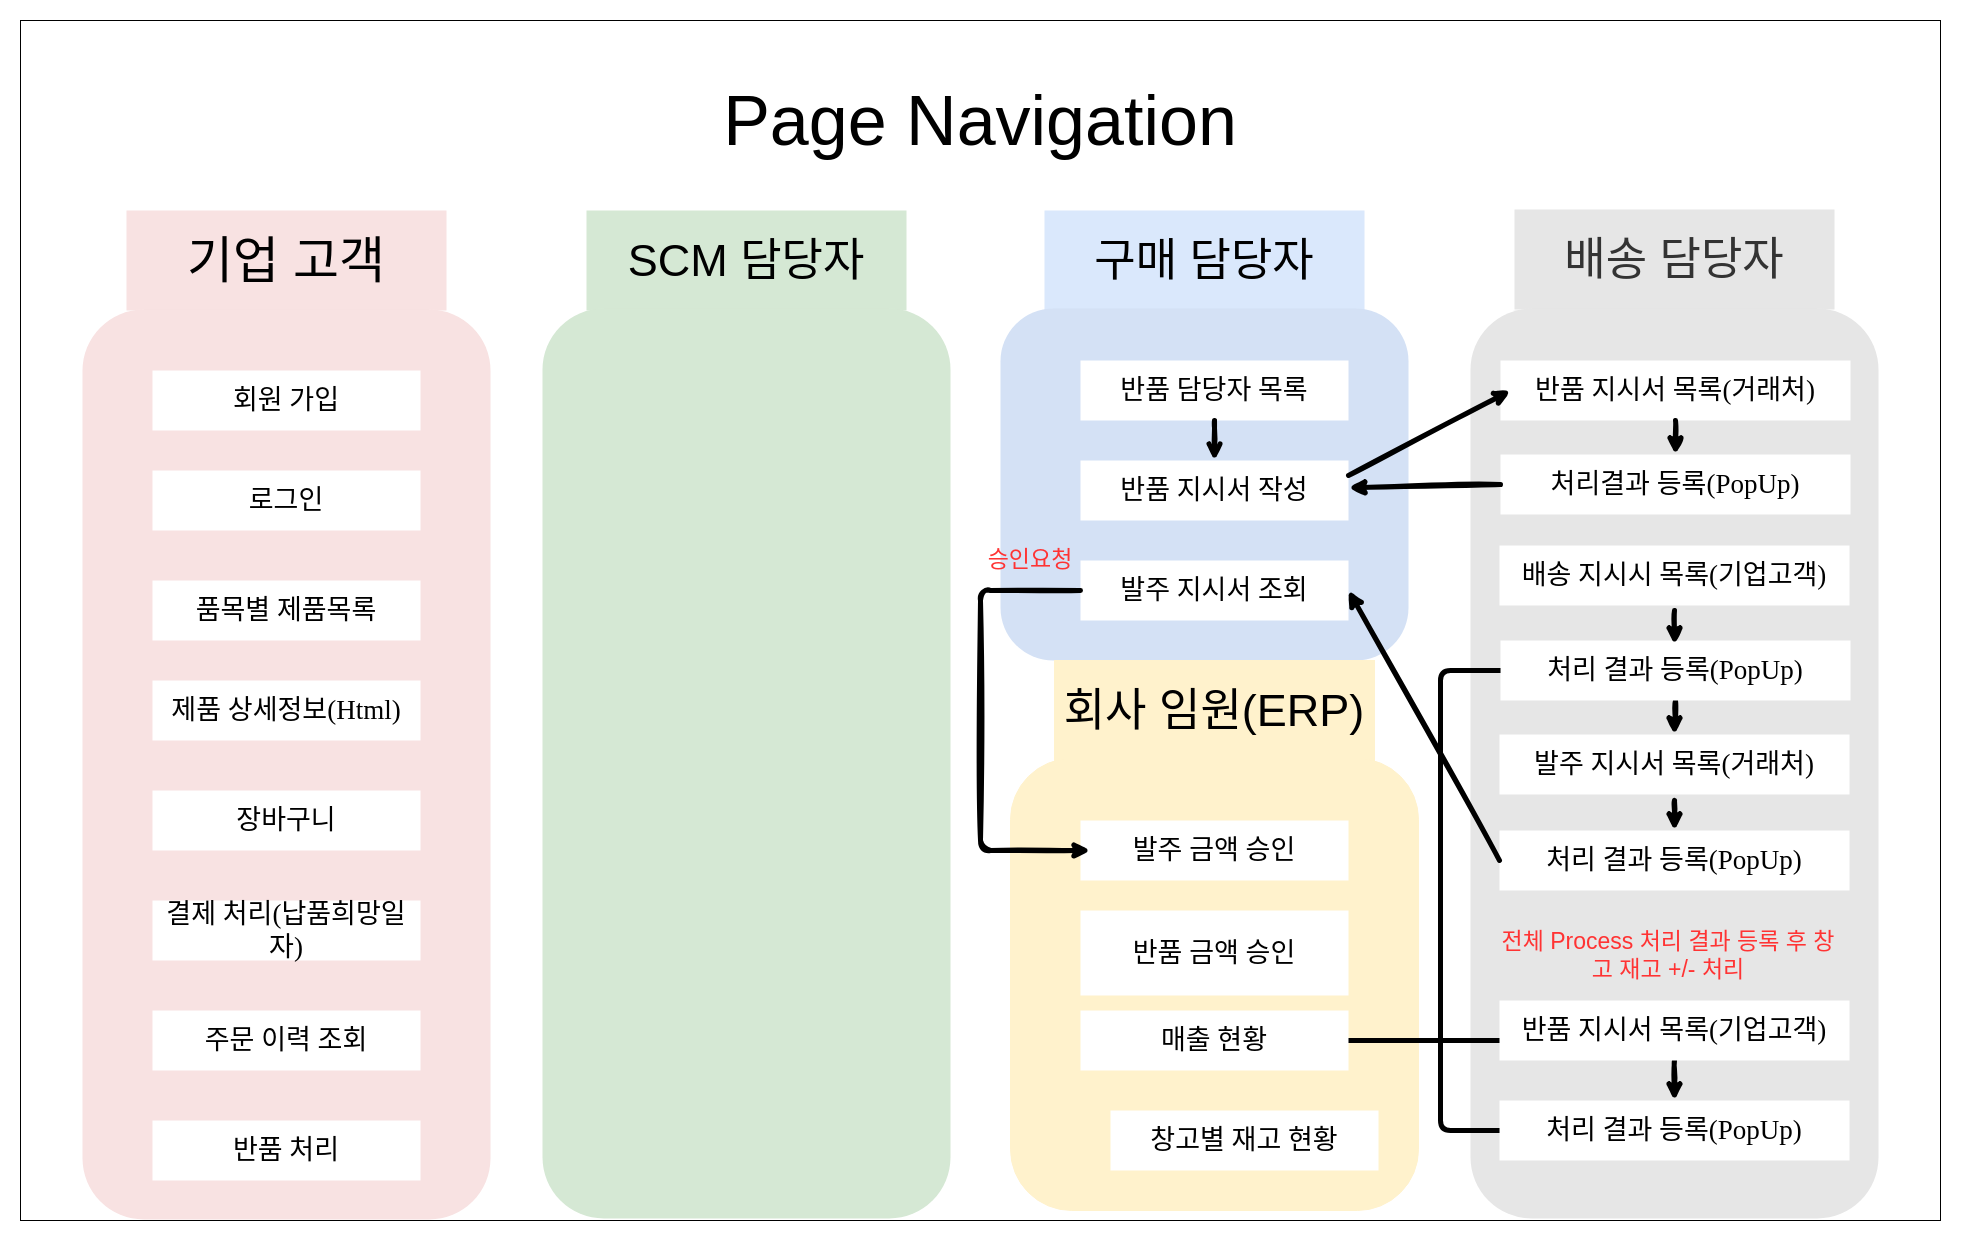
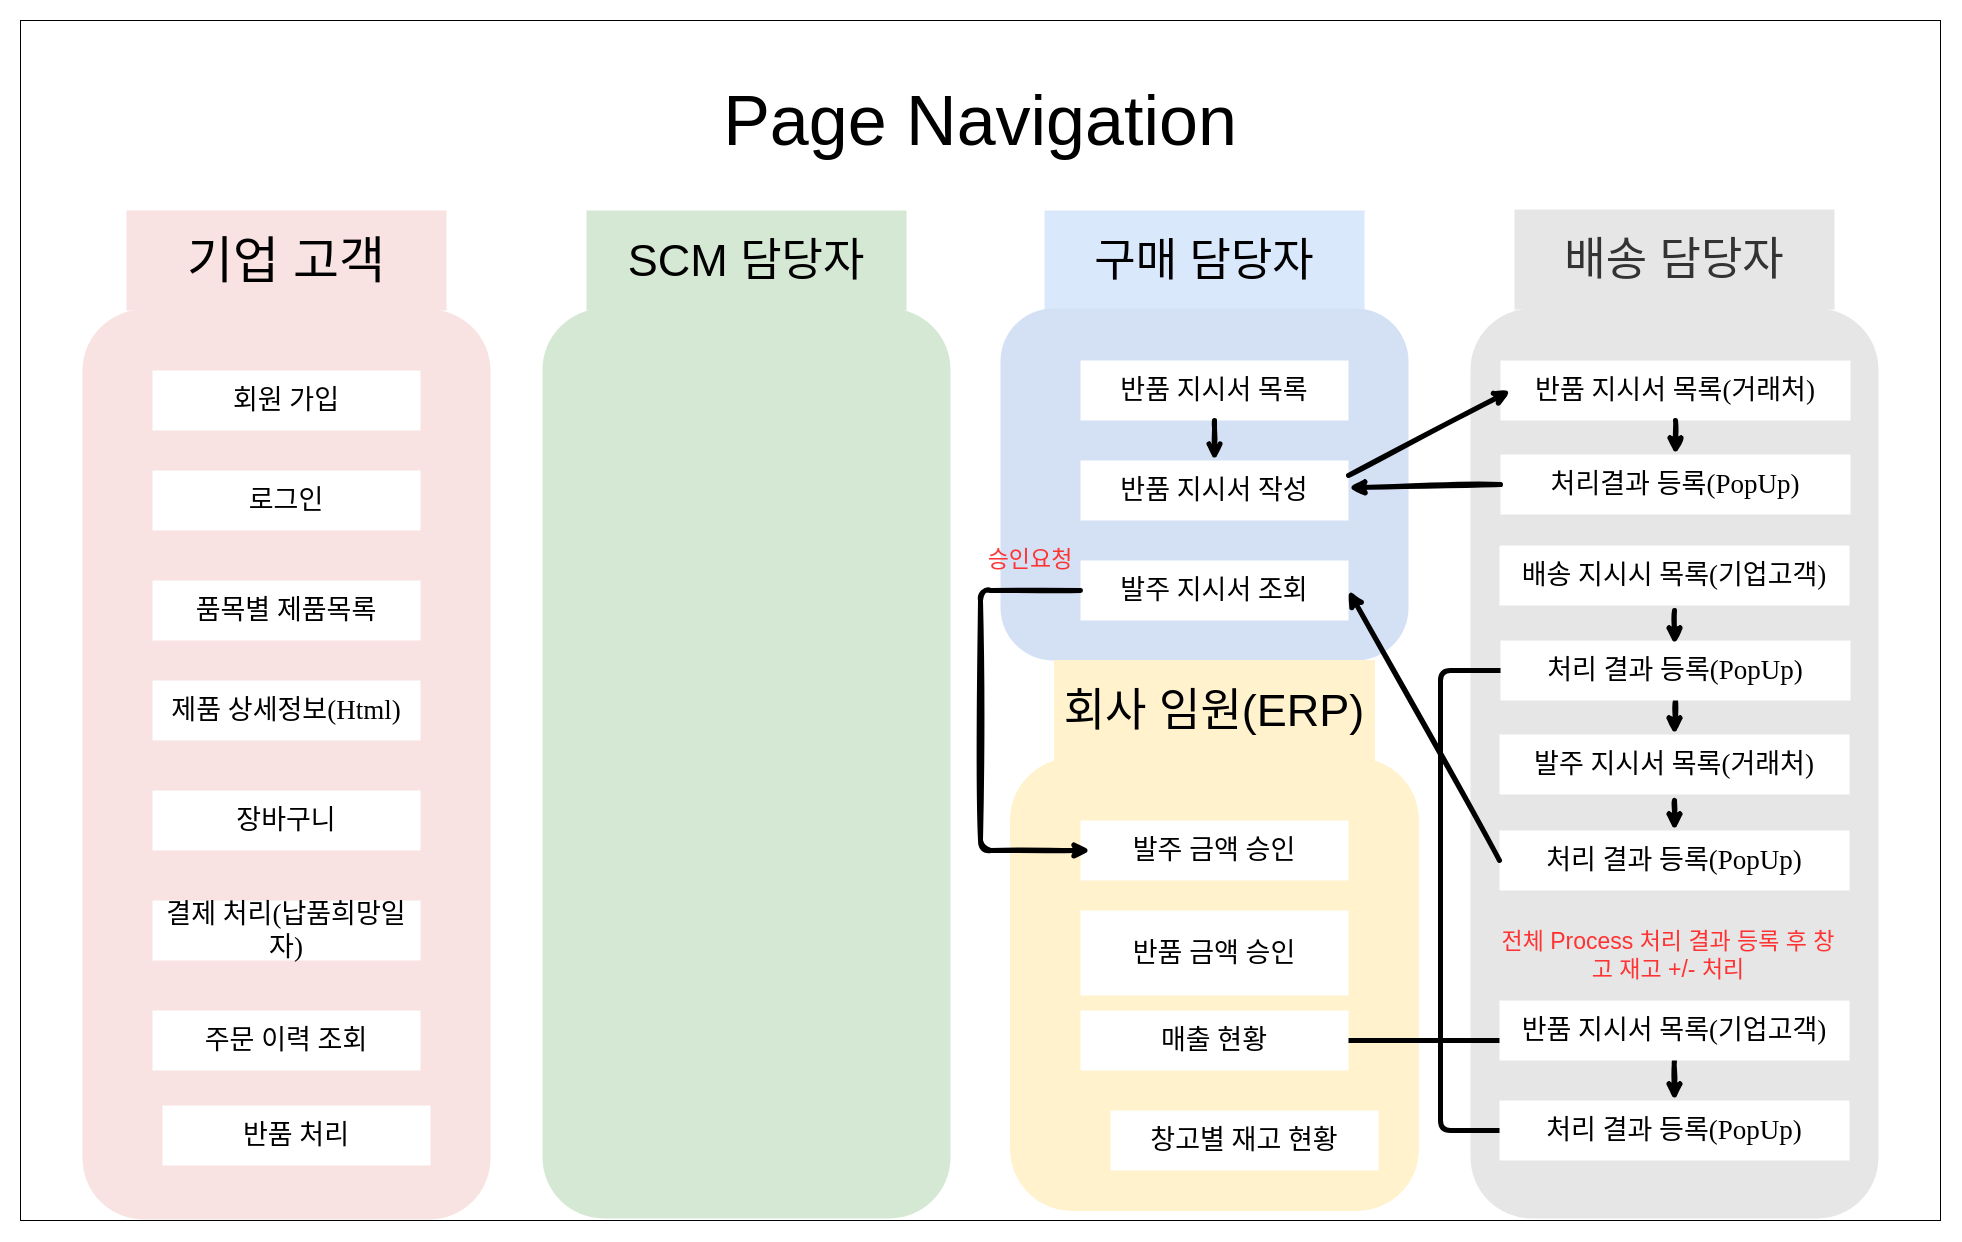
node "반품 담당자 목록": label "반품 담당자 목록" -> "반품 지시서 목록"
node "반품 처리": moved (287, 1151) -> (297, 1136)
